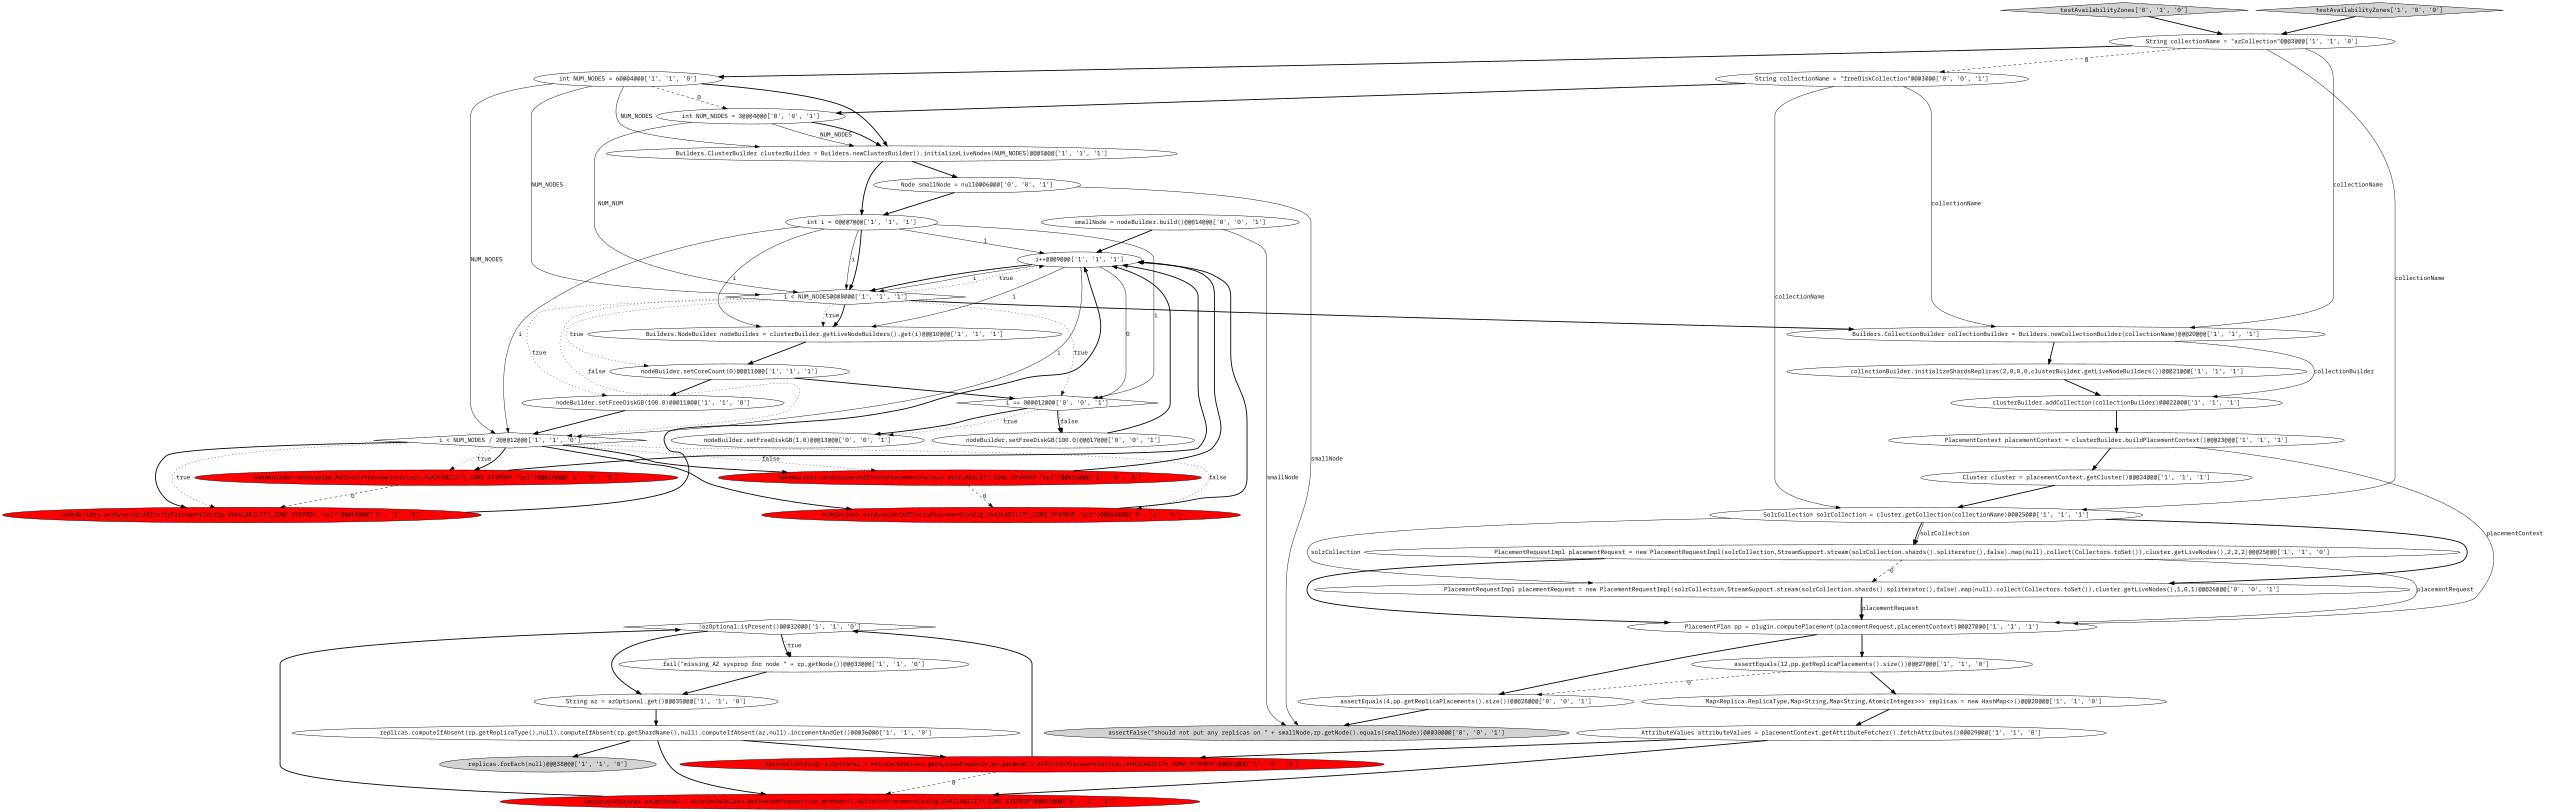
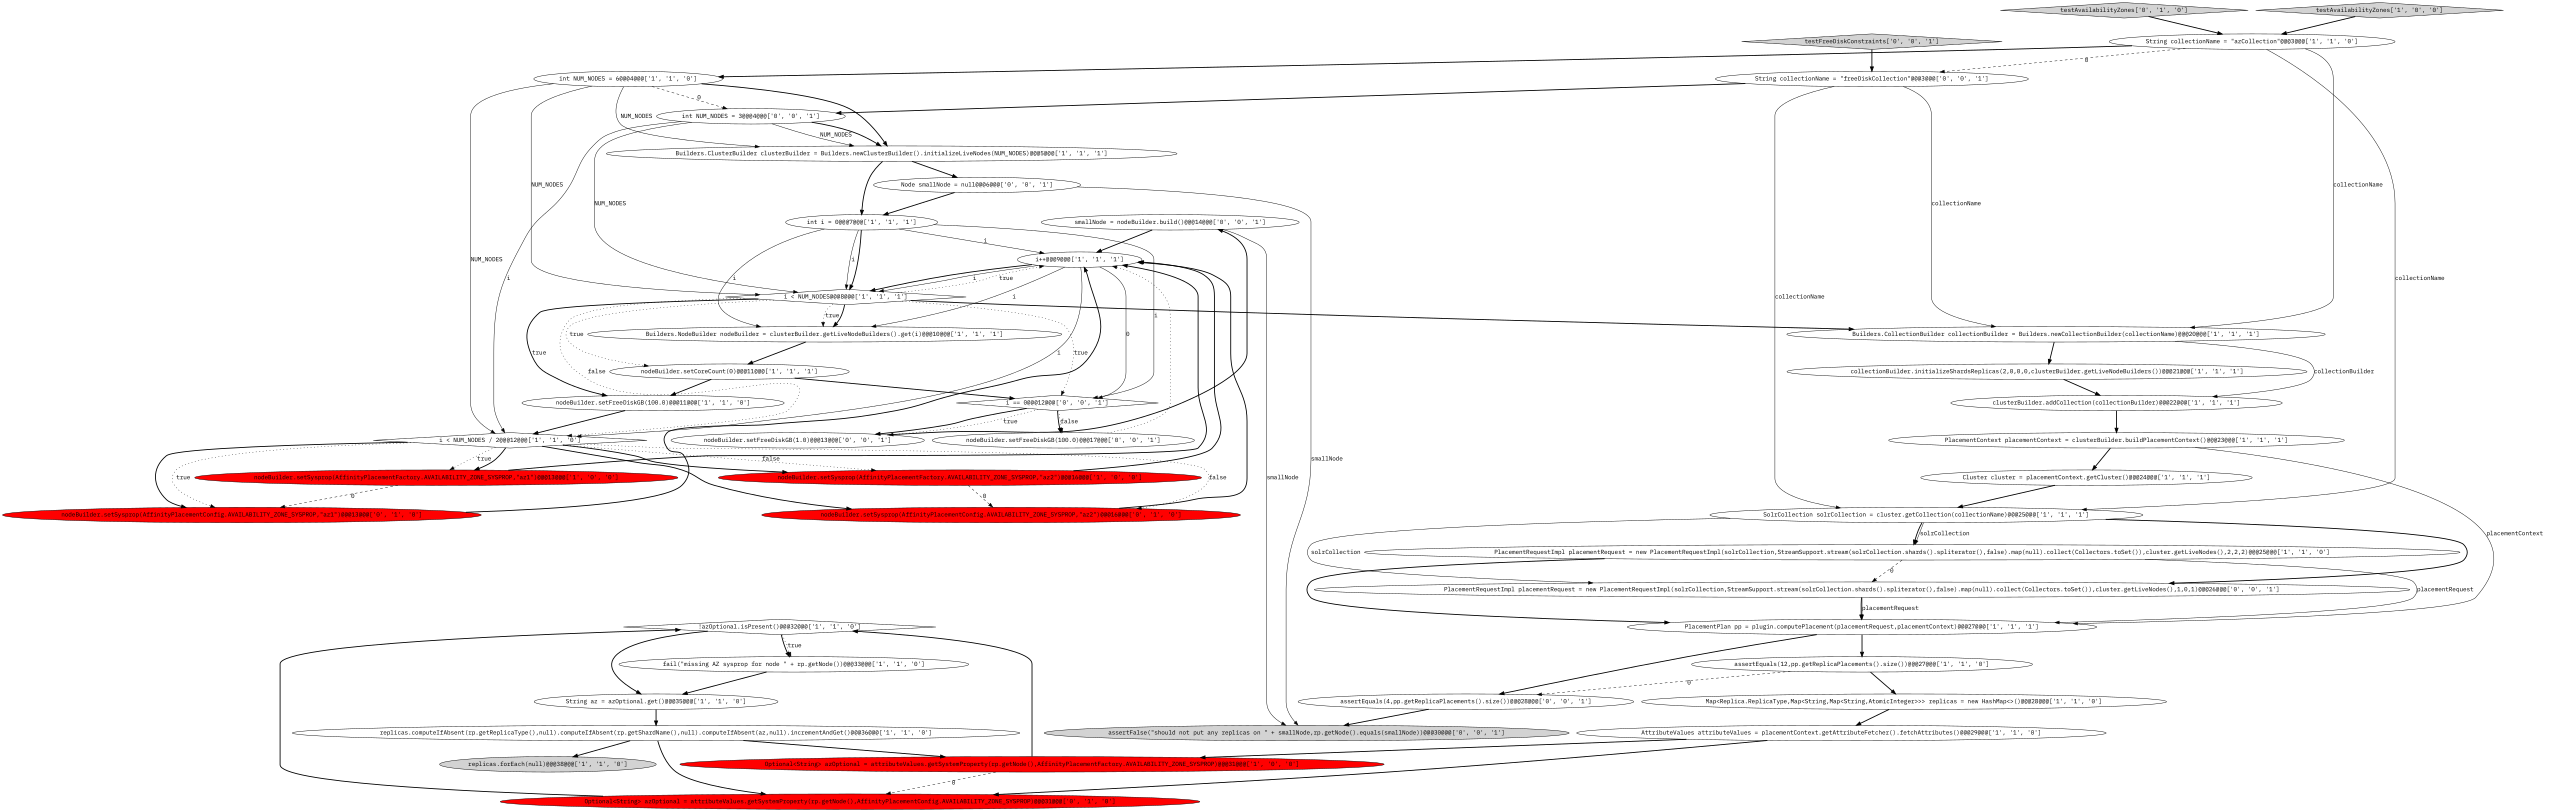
node "testFreeDiskConstraints['0', '0', '1']": added
edge "int NUM_NODES = 3@@@4@@@['0', '0', '1']" -> "i < NUM_NODES@@@8@@@['1', '1', '1']": label "NUM_NUM" -> "NUM_NODES"
edge "int i = 0@@@7@@@['1', '1', '1']" -> "i < NUM_NODES / 2@@@12@@@['1', '1', '0']": now "int NUM_NODES = 3@@@4@@@['0', '0', '1']" -> "i < NUM_NODES / 2@@@12@@@['1', '1', '0']"
edge "i < NUM_NODES@@@8@@@['1', '1', '1']" -> "nodeBuilder.setFreeDiskGB(100.0)@@@11@@@['1', '1', '0']": style dotted -> bold
edge "nodeBuilder.setFreeDiskGB(100.0)@@@17@@@['0', '0', '1']" -> "i++@@@9@@@['1', '1', '1']": style bold -> dotted
edge "nodeBuilder.setFreeDiskGB(1.0)@@@13@@@['0', '0', '1']" -> "smallNode = nodeBuilder.build()@@@14@@@['0', '0', '1']": added
